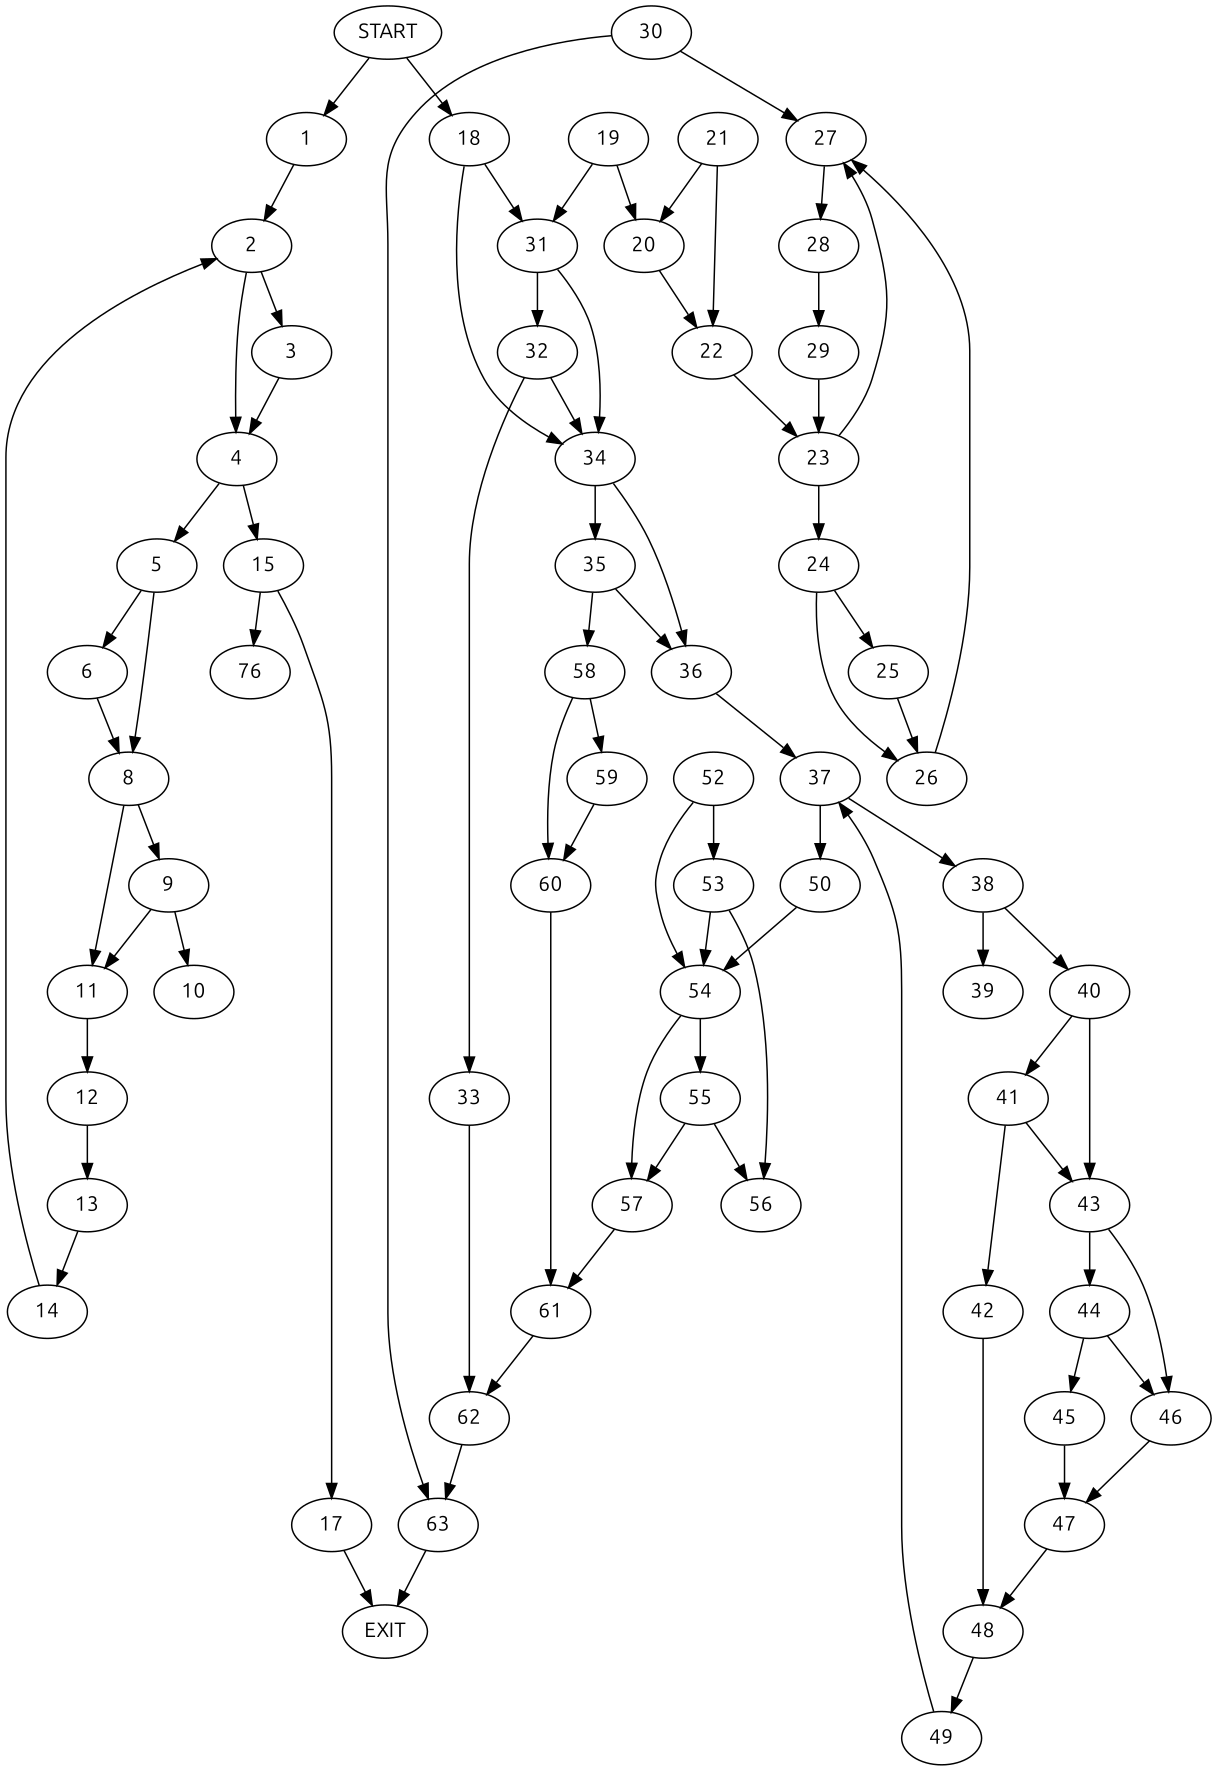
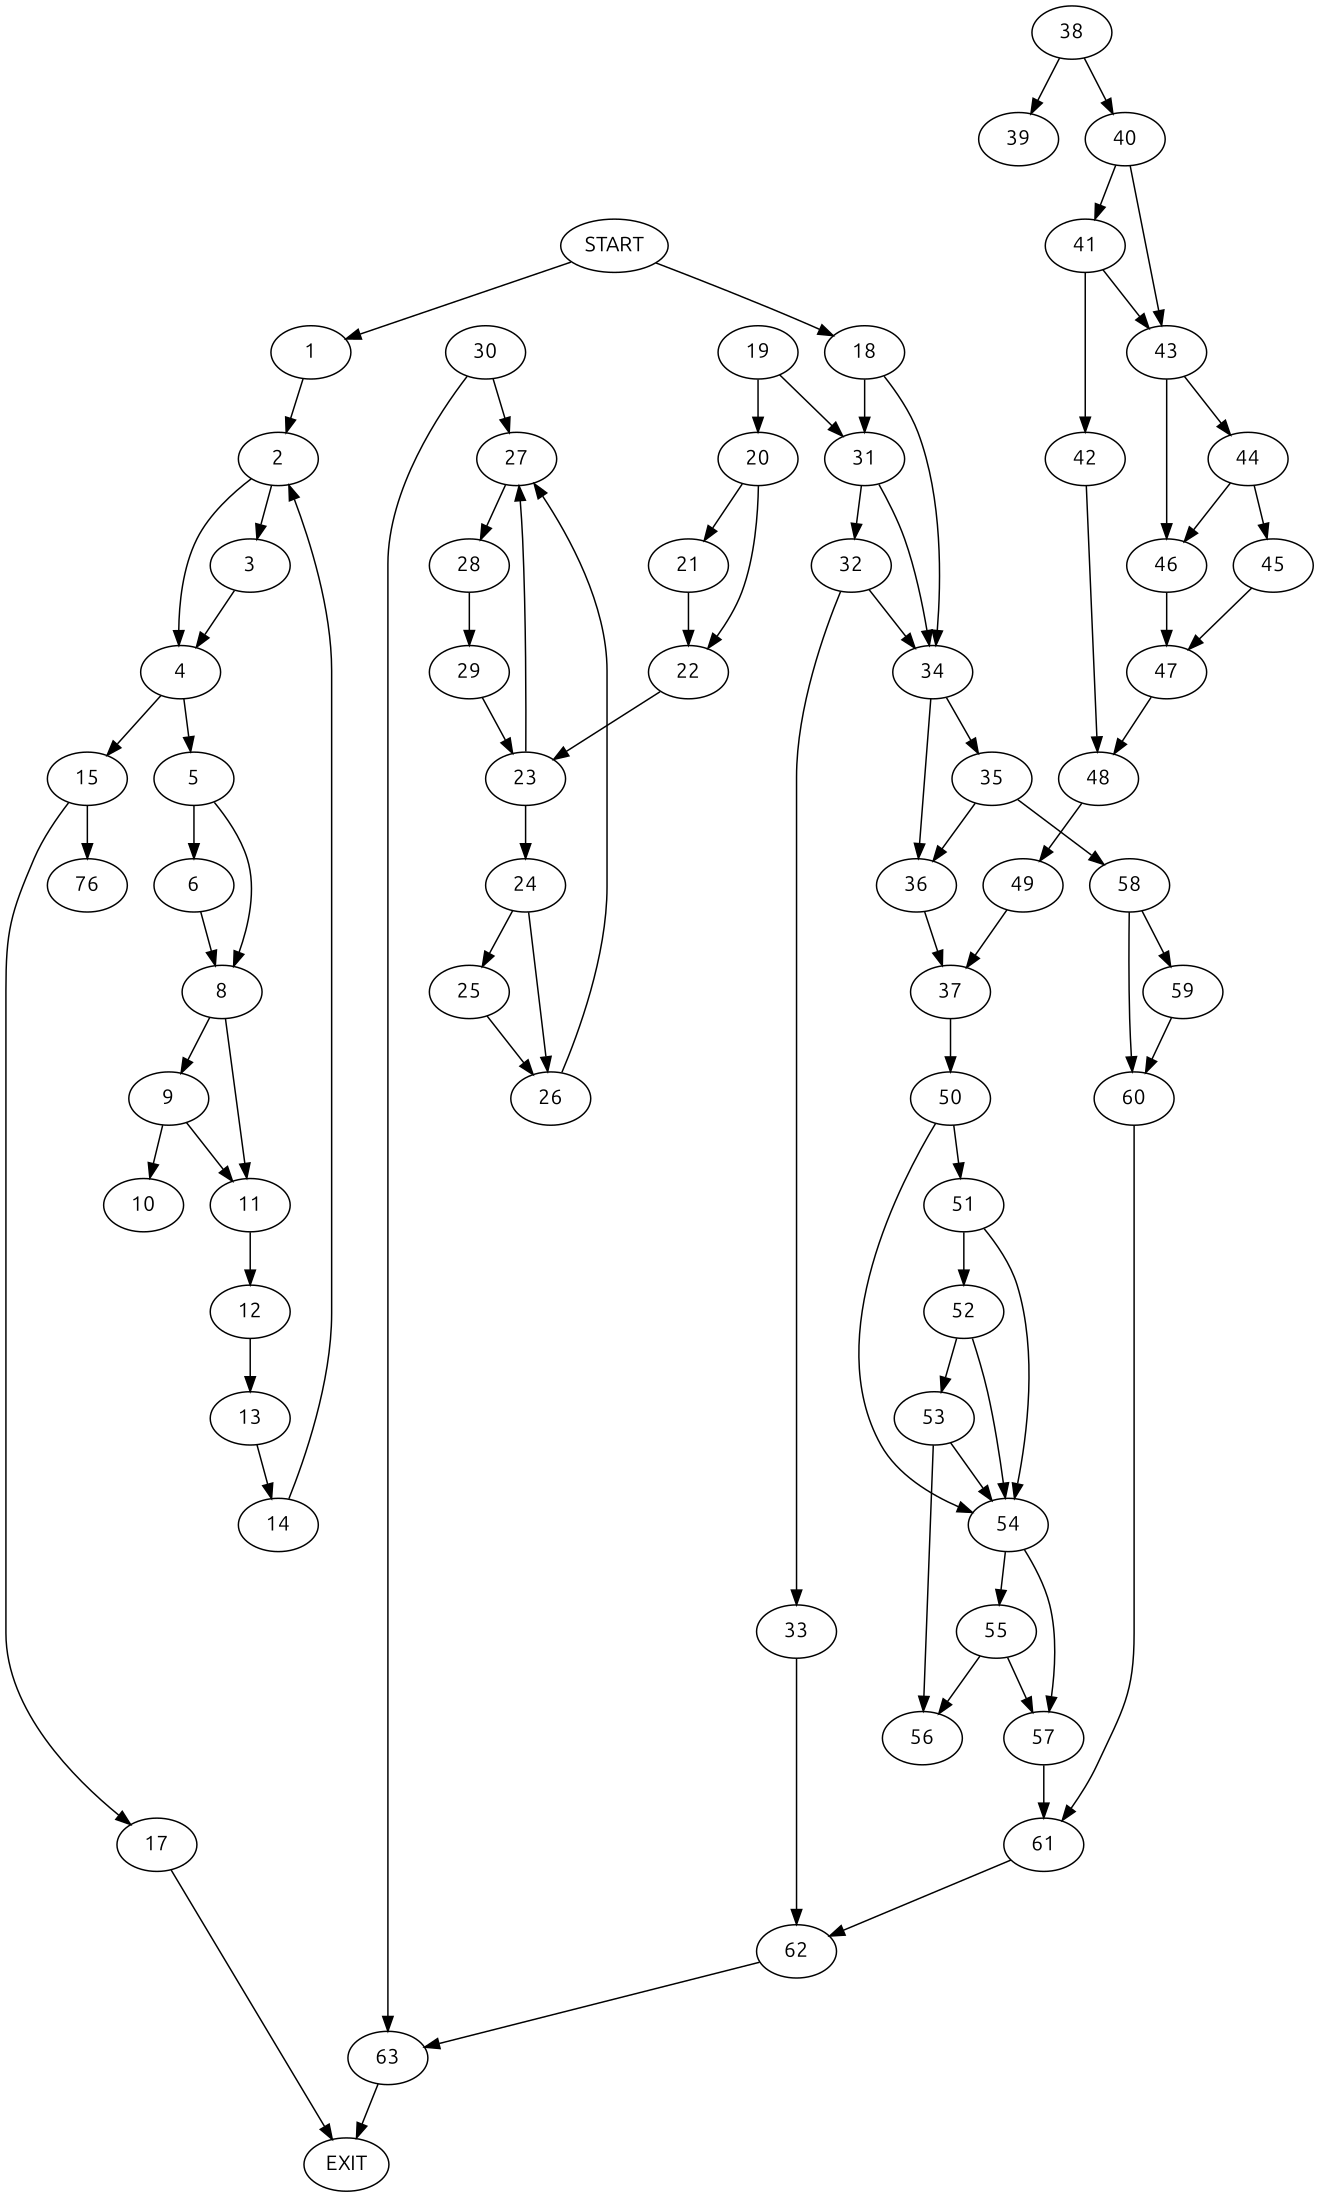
edge "21" -> "20": reversed
edge "37" -> "38": removed
node "51": added
